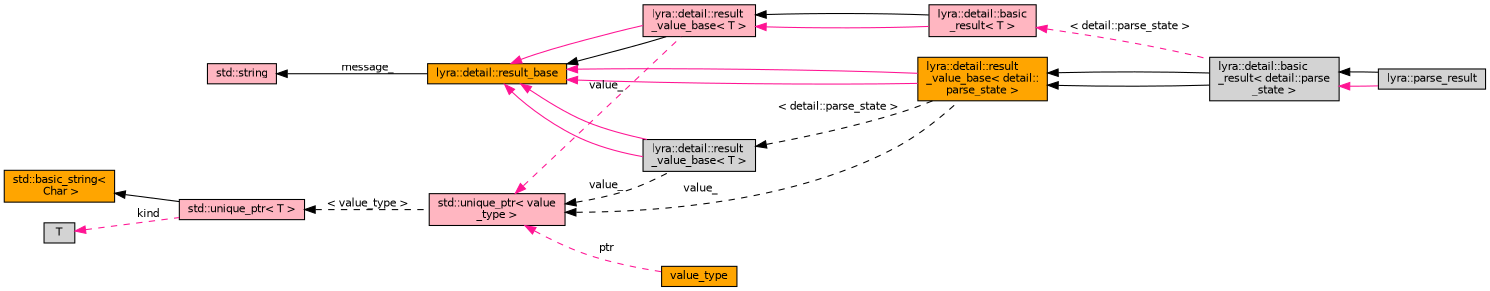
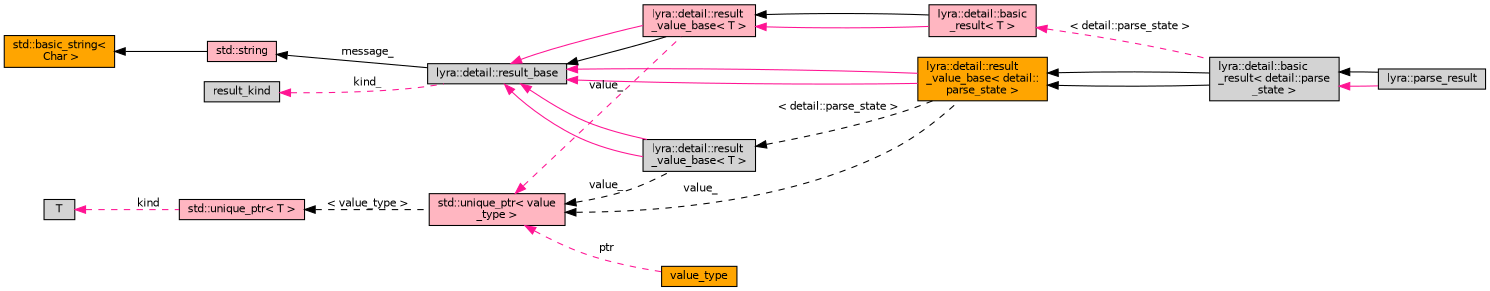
node "lyra::detail::result_base": fillcolor orange -> lightgrey
node "result_kind": added
edge "std::unique_ptr< T >" -> "std::basic_string< Char >": now "std::string" -> "std::basic_string< Char >"
